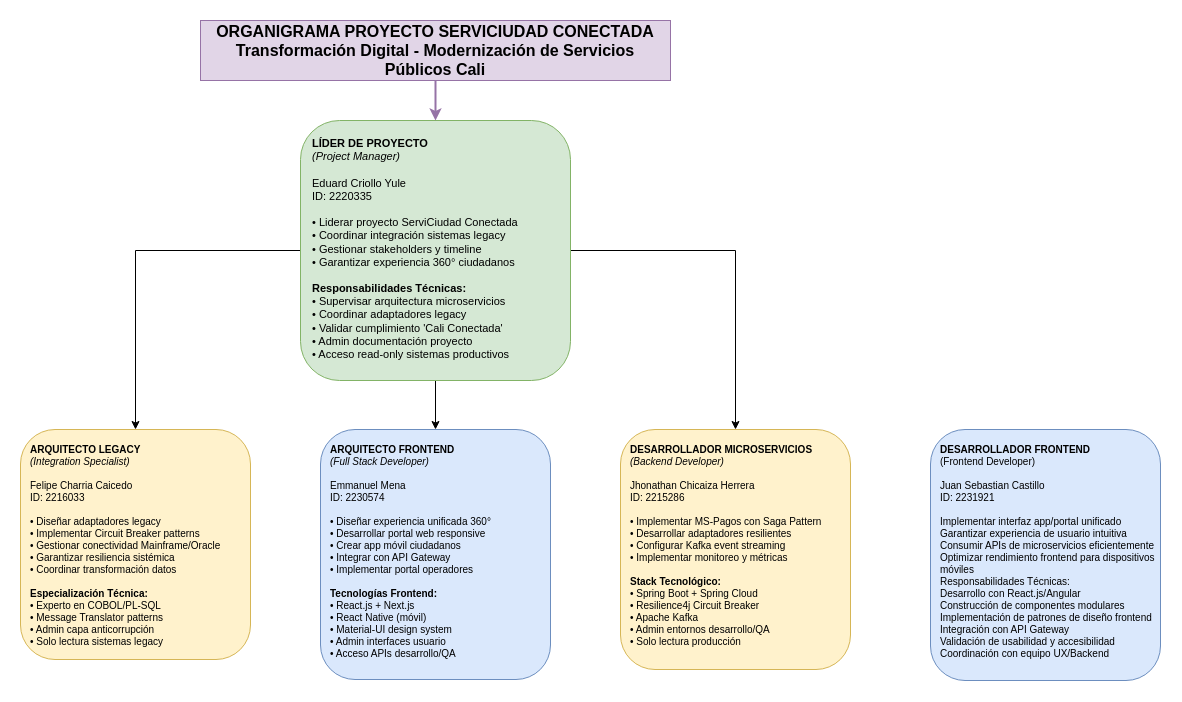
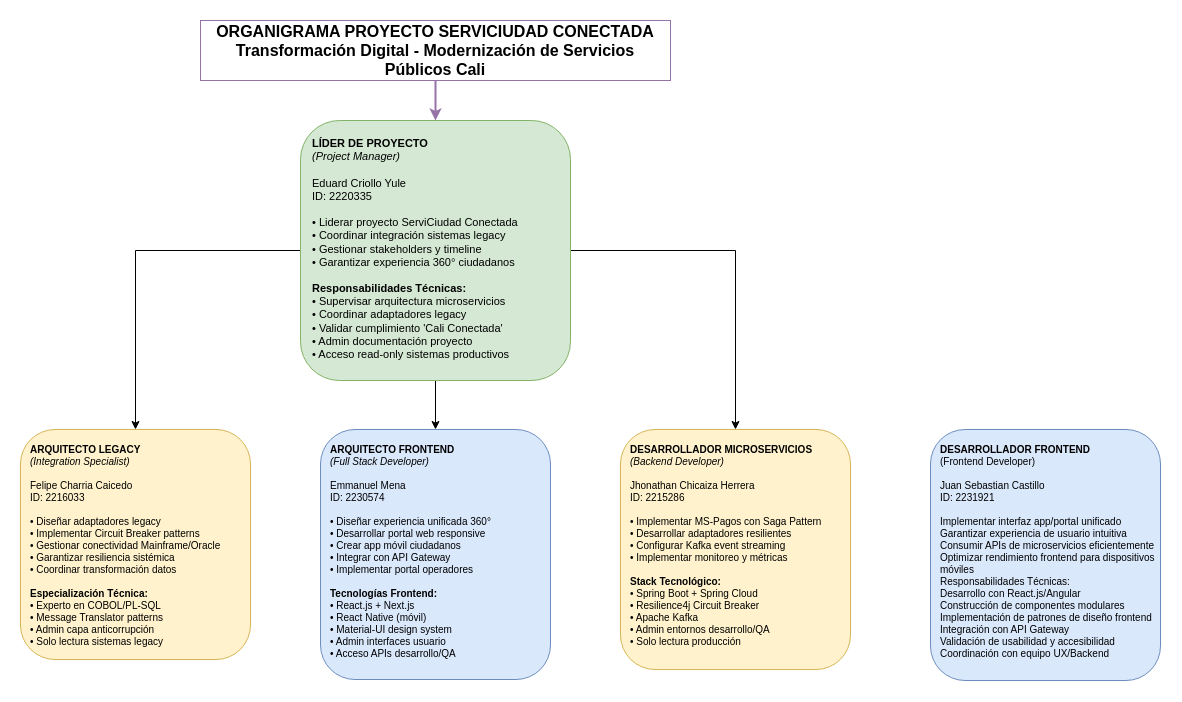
node "ORGANIGRAMA PROYECTO SERVICIUDAD CONECTADA Transformación Digital - Modernización de Servicios Públicos Cali": fillcolor #e1d5e7 -> #ffffff
